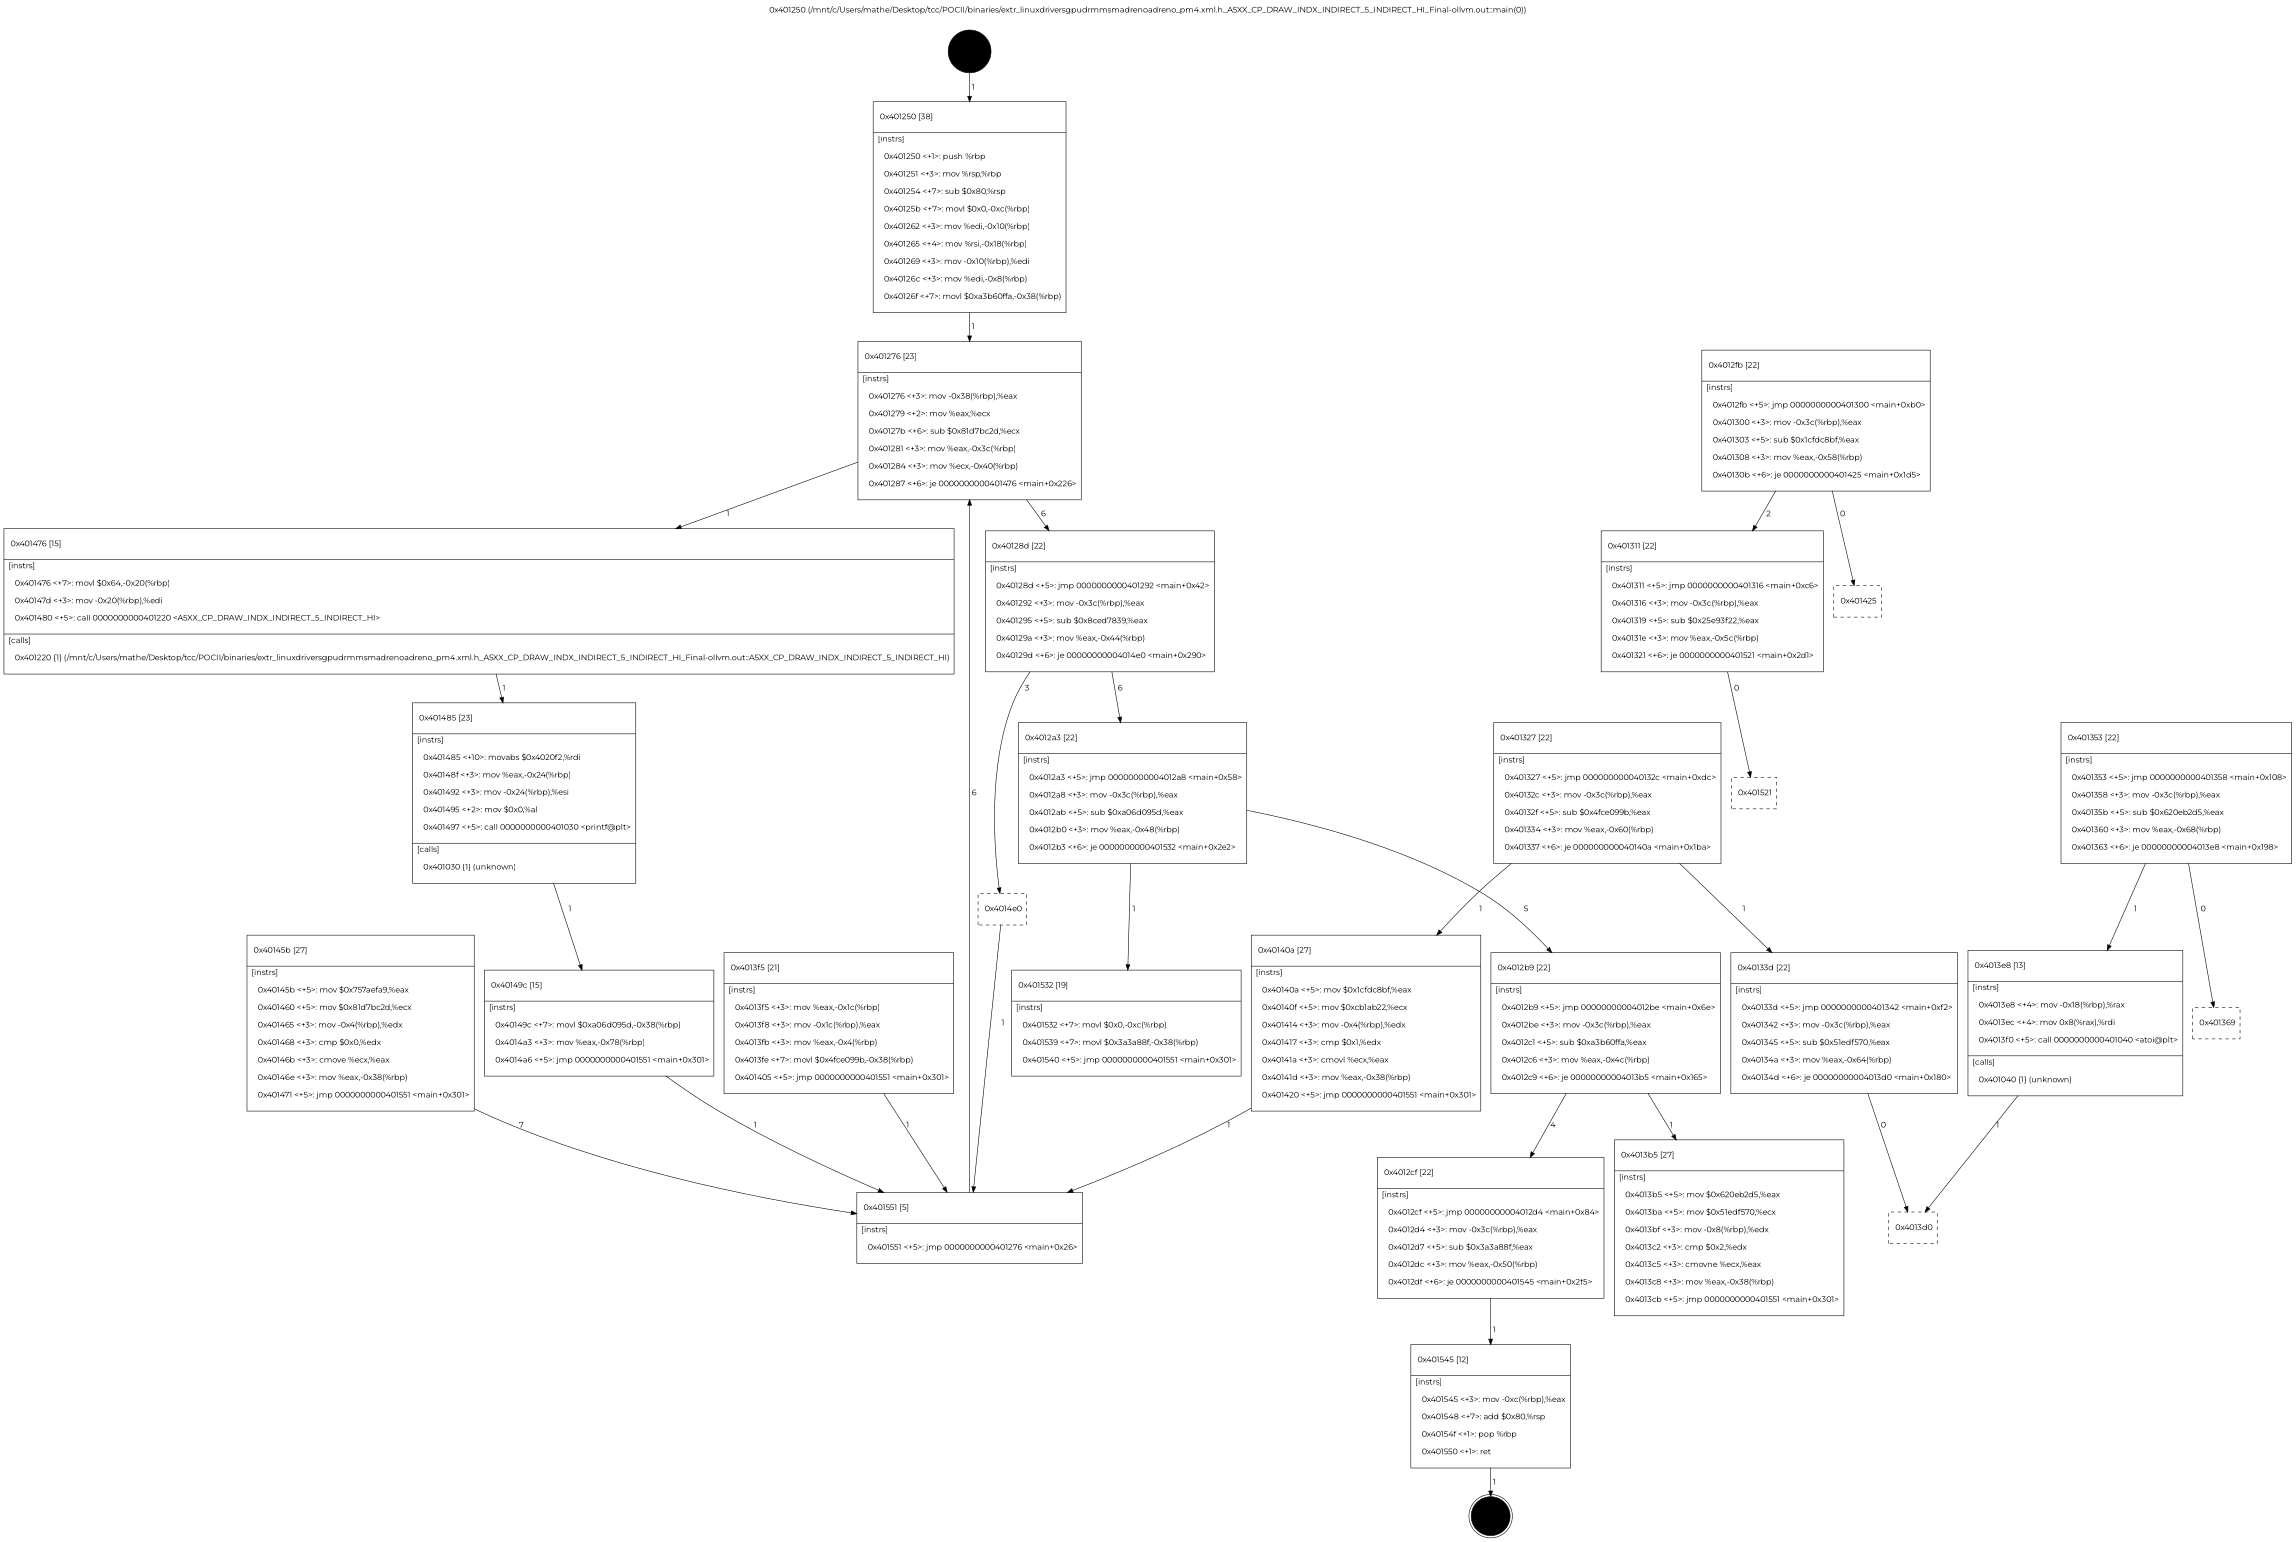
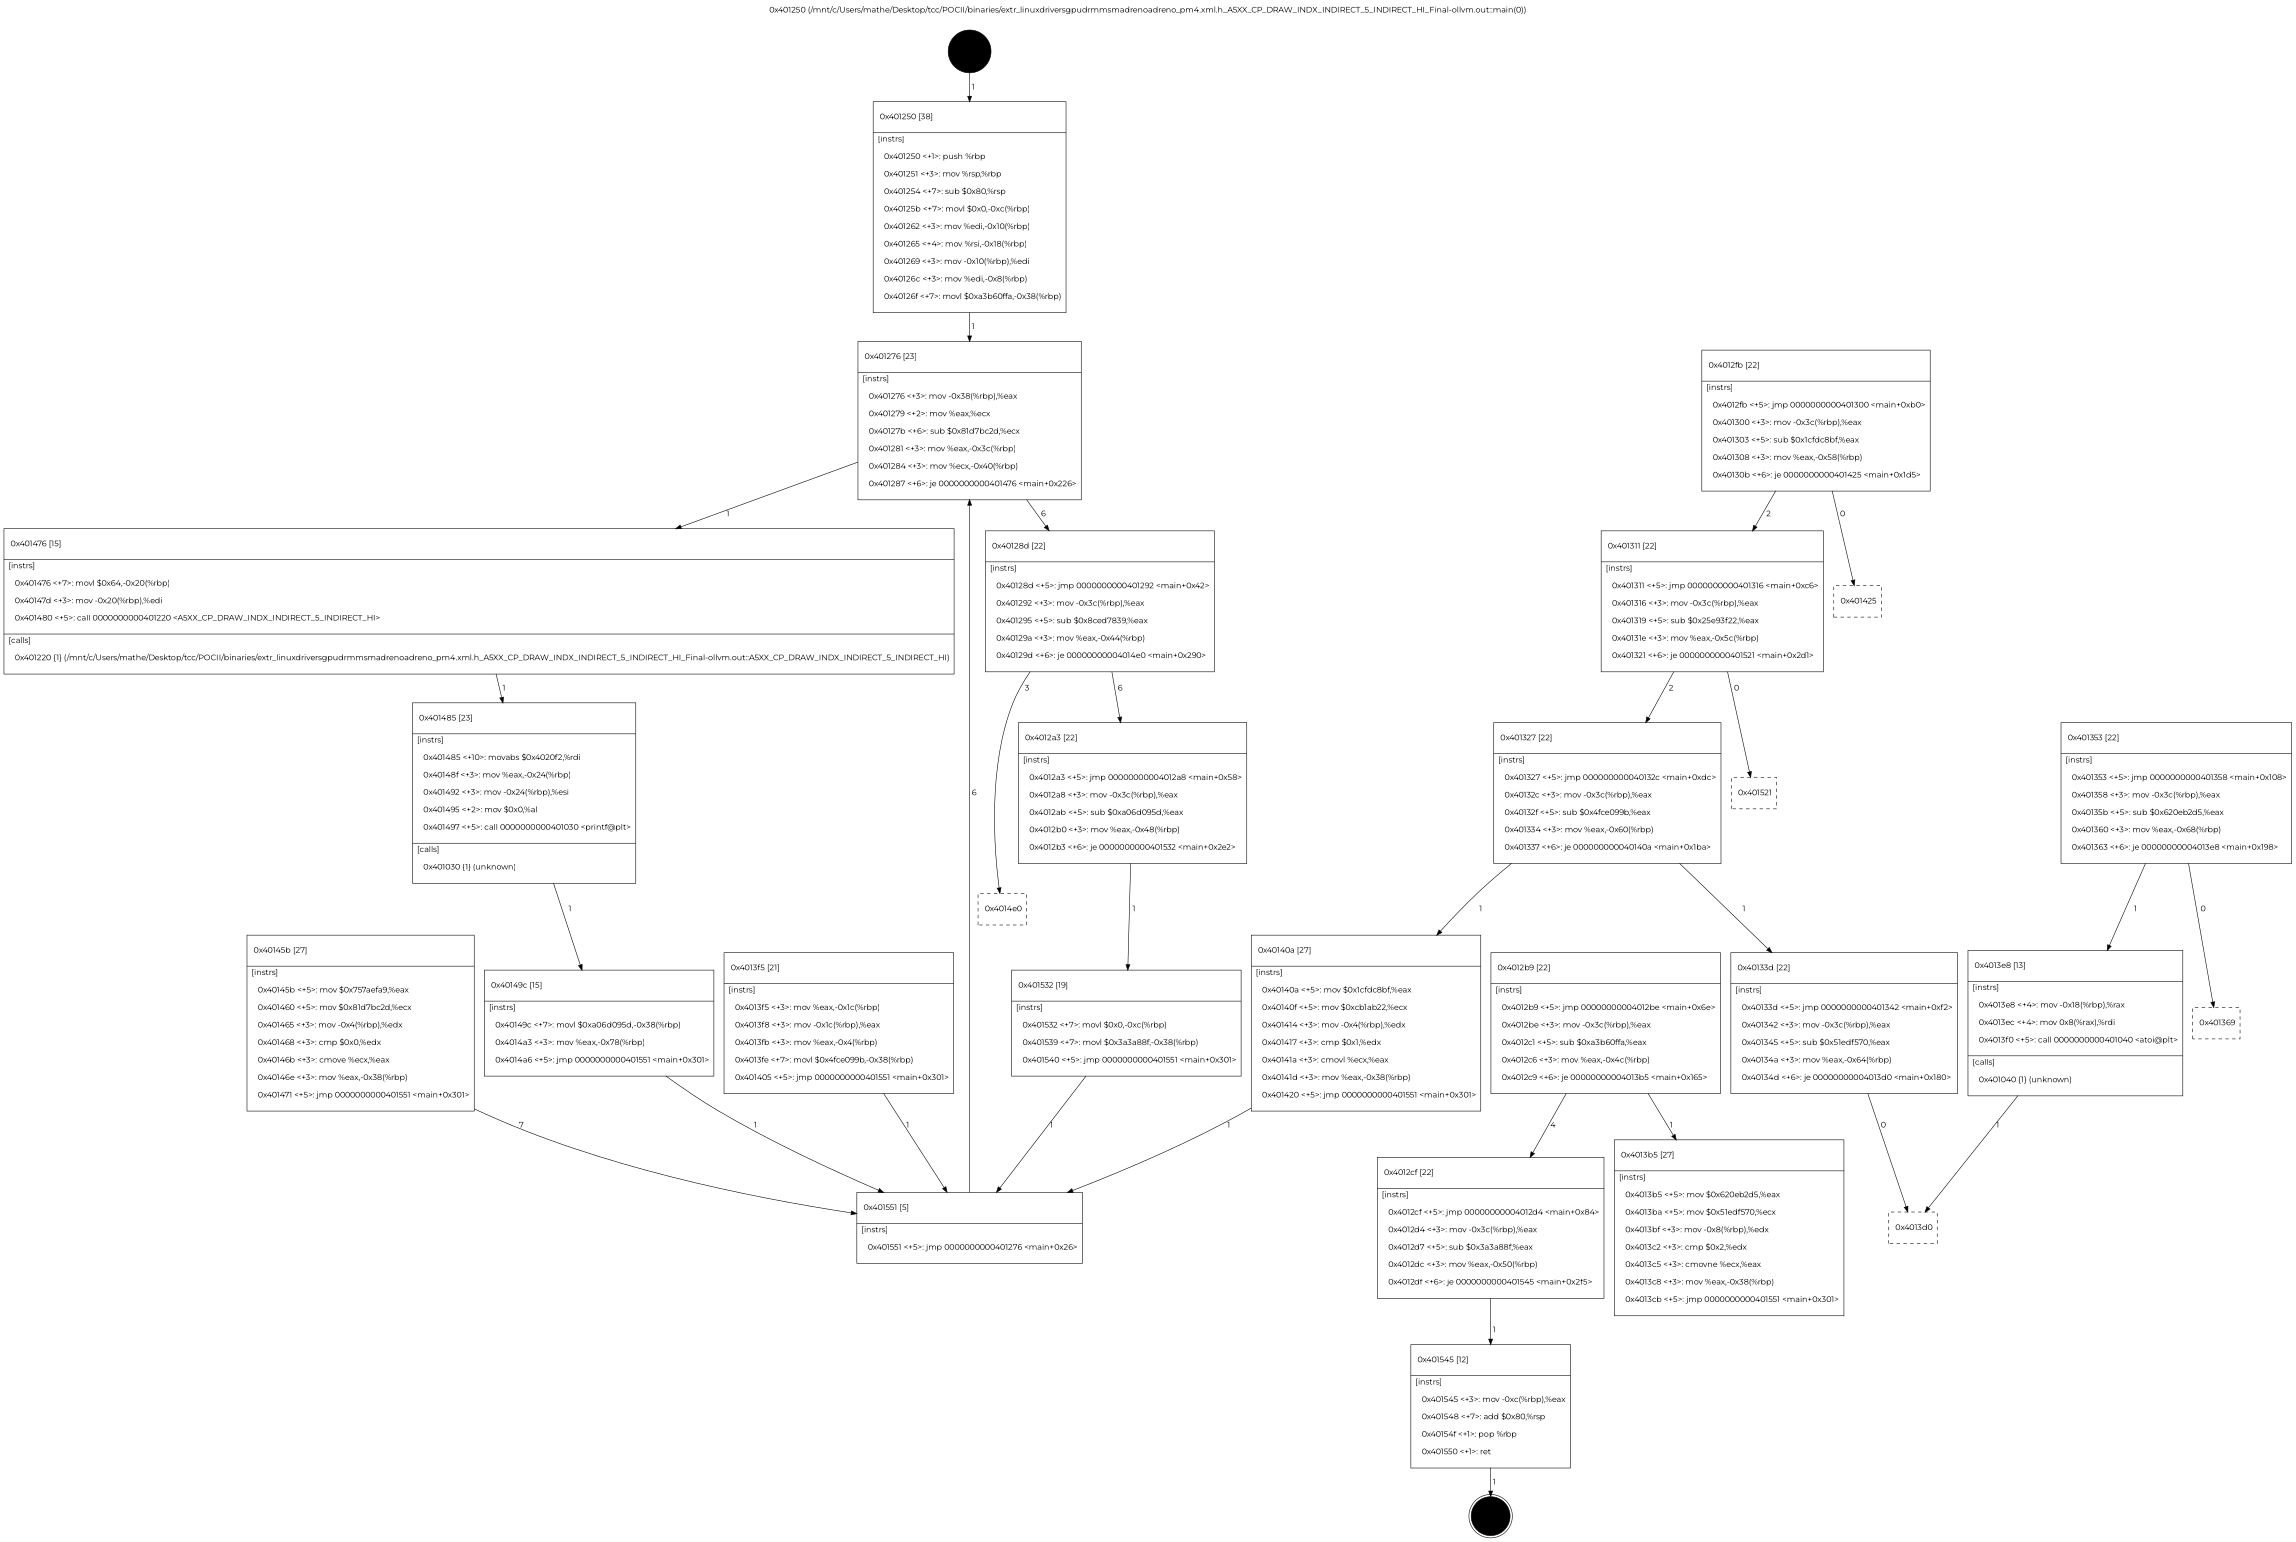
edge "0x401311 [22]" -> "0x401327 [22]": added, label "2"
edge "0x4012a3 [22]" -> "0x4012b9 [22]": removed, label "5"
edge "0x4014e0" -> "0x401551 [5]": now "0x401532 [19]" -> "0x401551 [5]"
